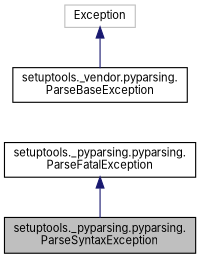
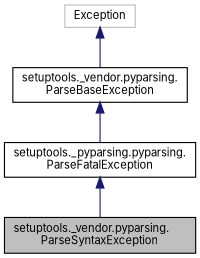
edge "setuptools._pyparsing.pyparsing. ParseFatalException" -> "setuptools._vendor.pyparsing. ParseBaseException": added
node "setuptools._pyparsing.pyparsing. ParseSyntaxException": label "setuptools._pyparsing.pyparsing. ParseSyntaxException" -> "setuptools._vendor.pyparsing. ParseSyntaxException"
